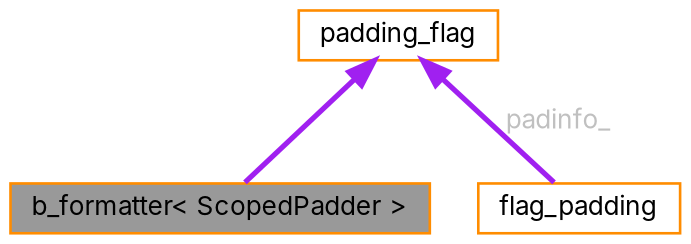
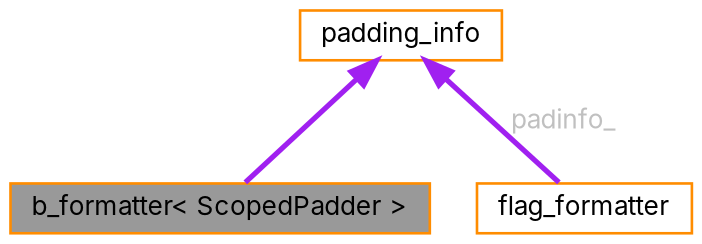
node "padding_flag": label "padding_flag" -> "padding_info"
node "flag_padding": label "flag_padding" -> "flag_formatter"
